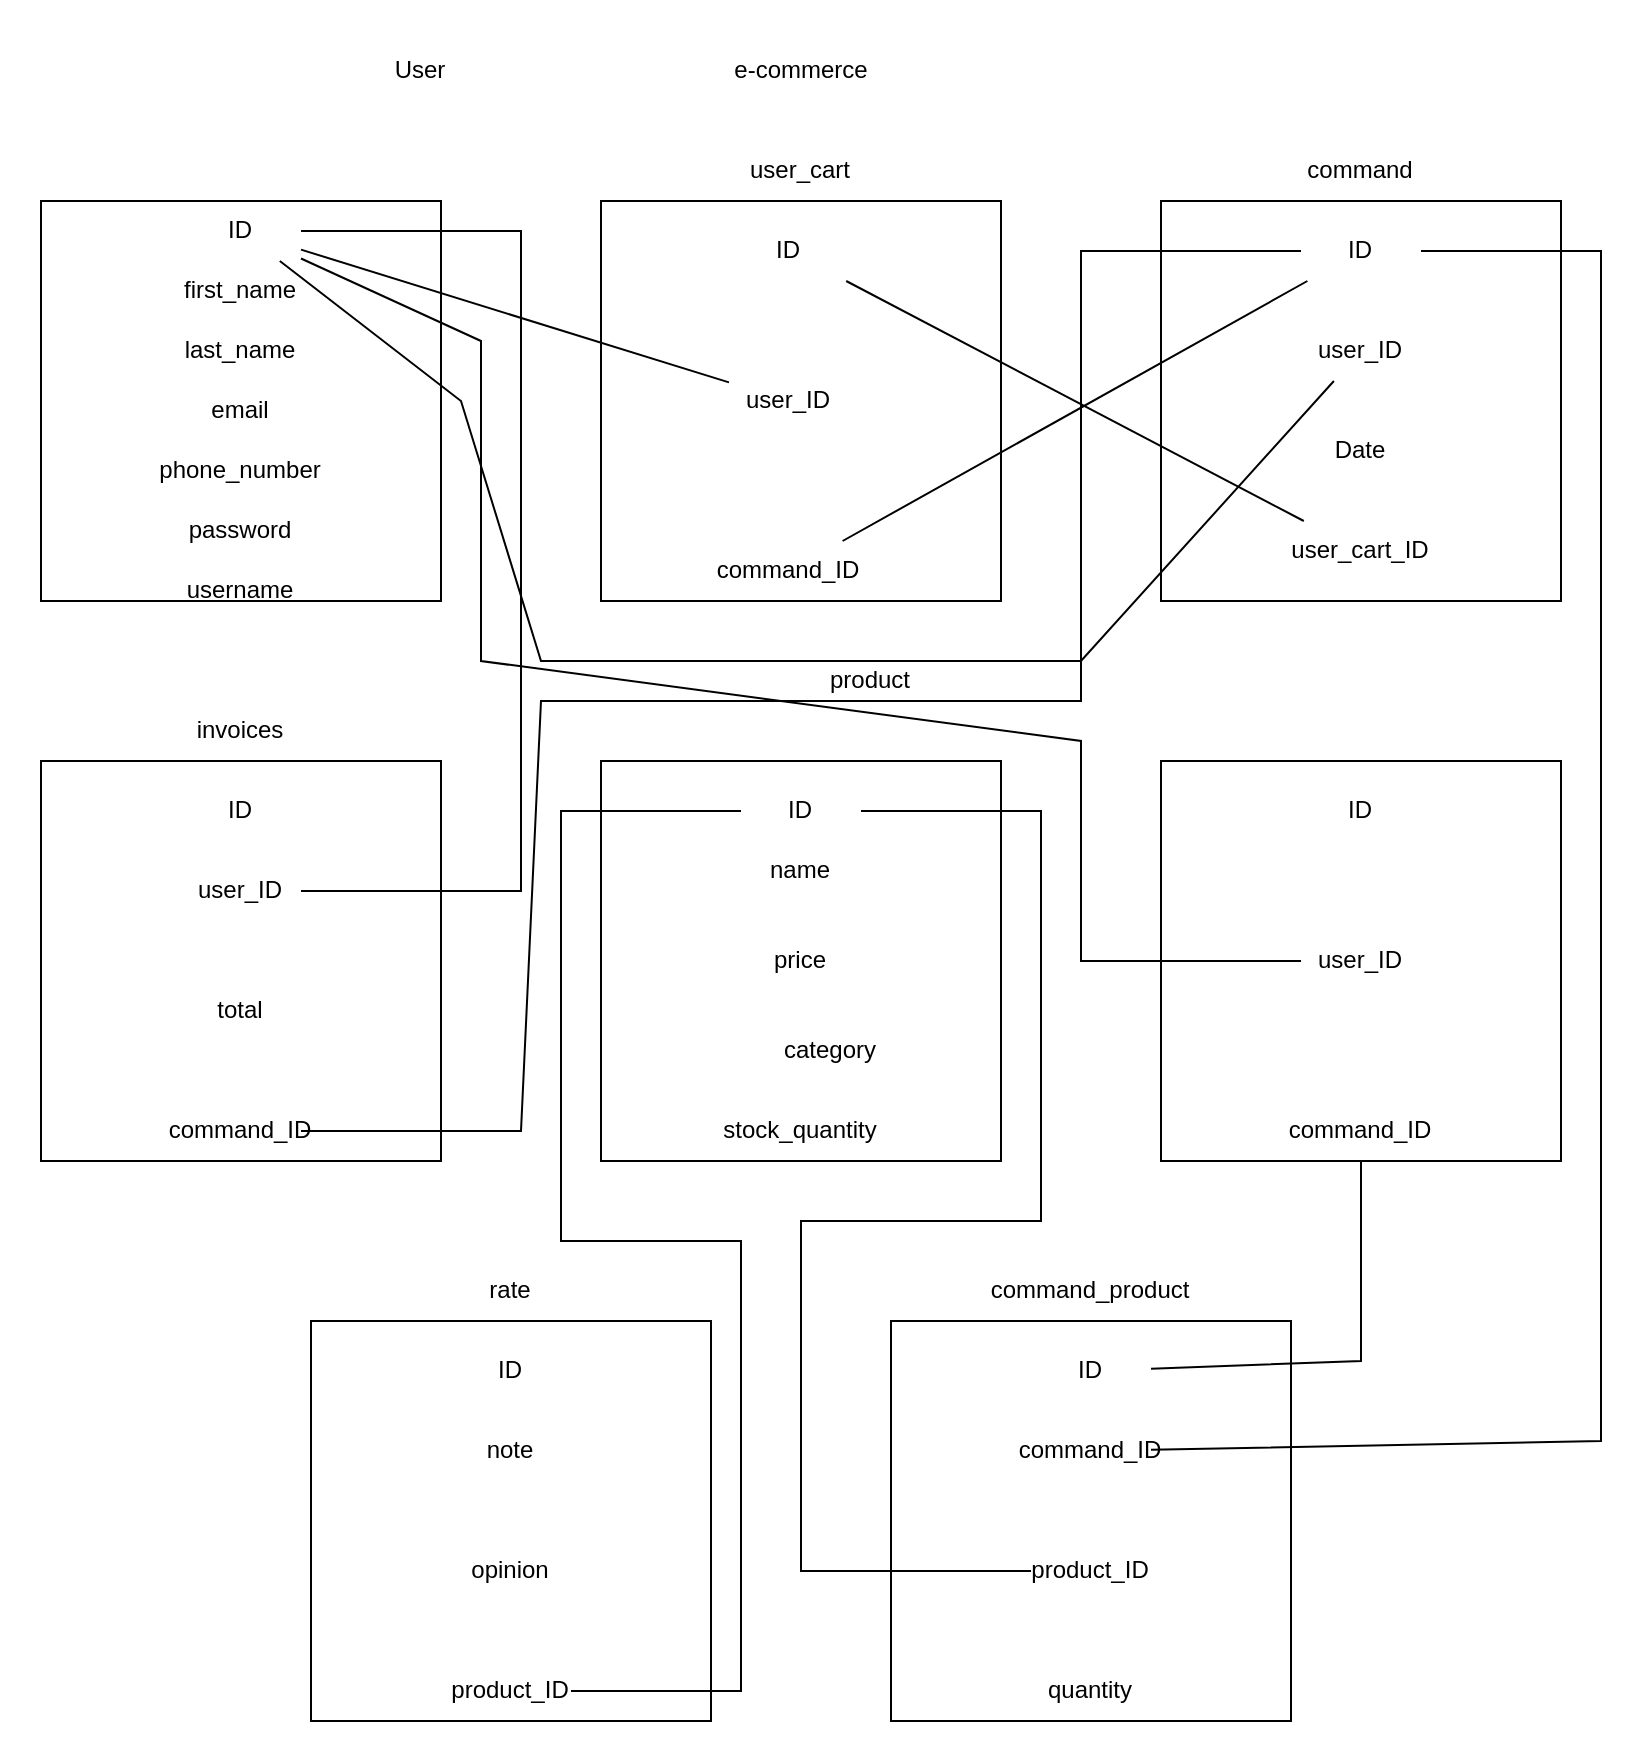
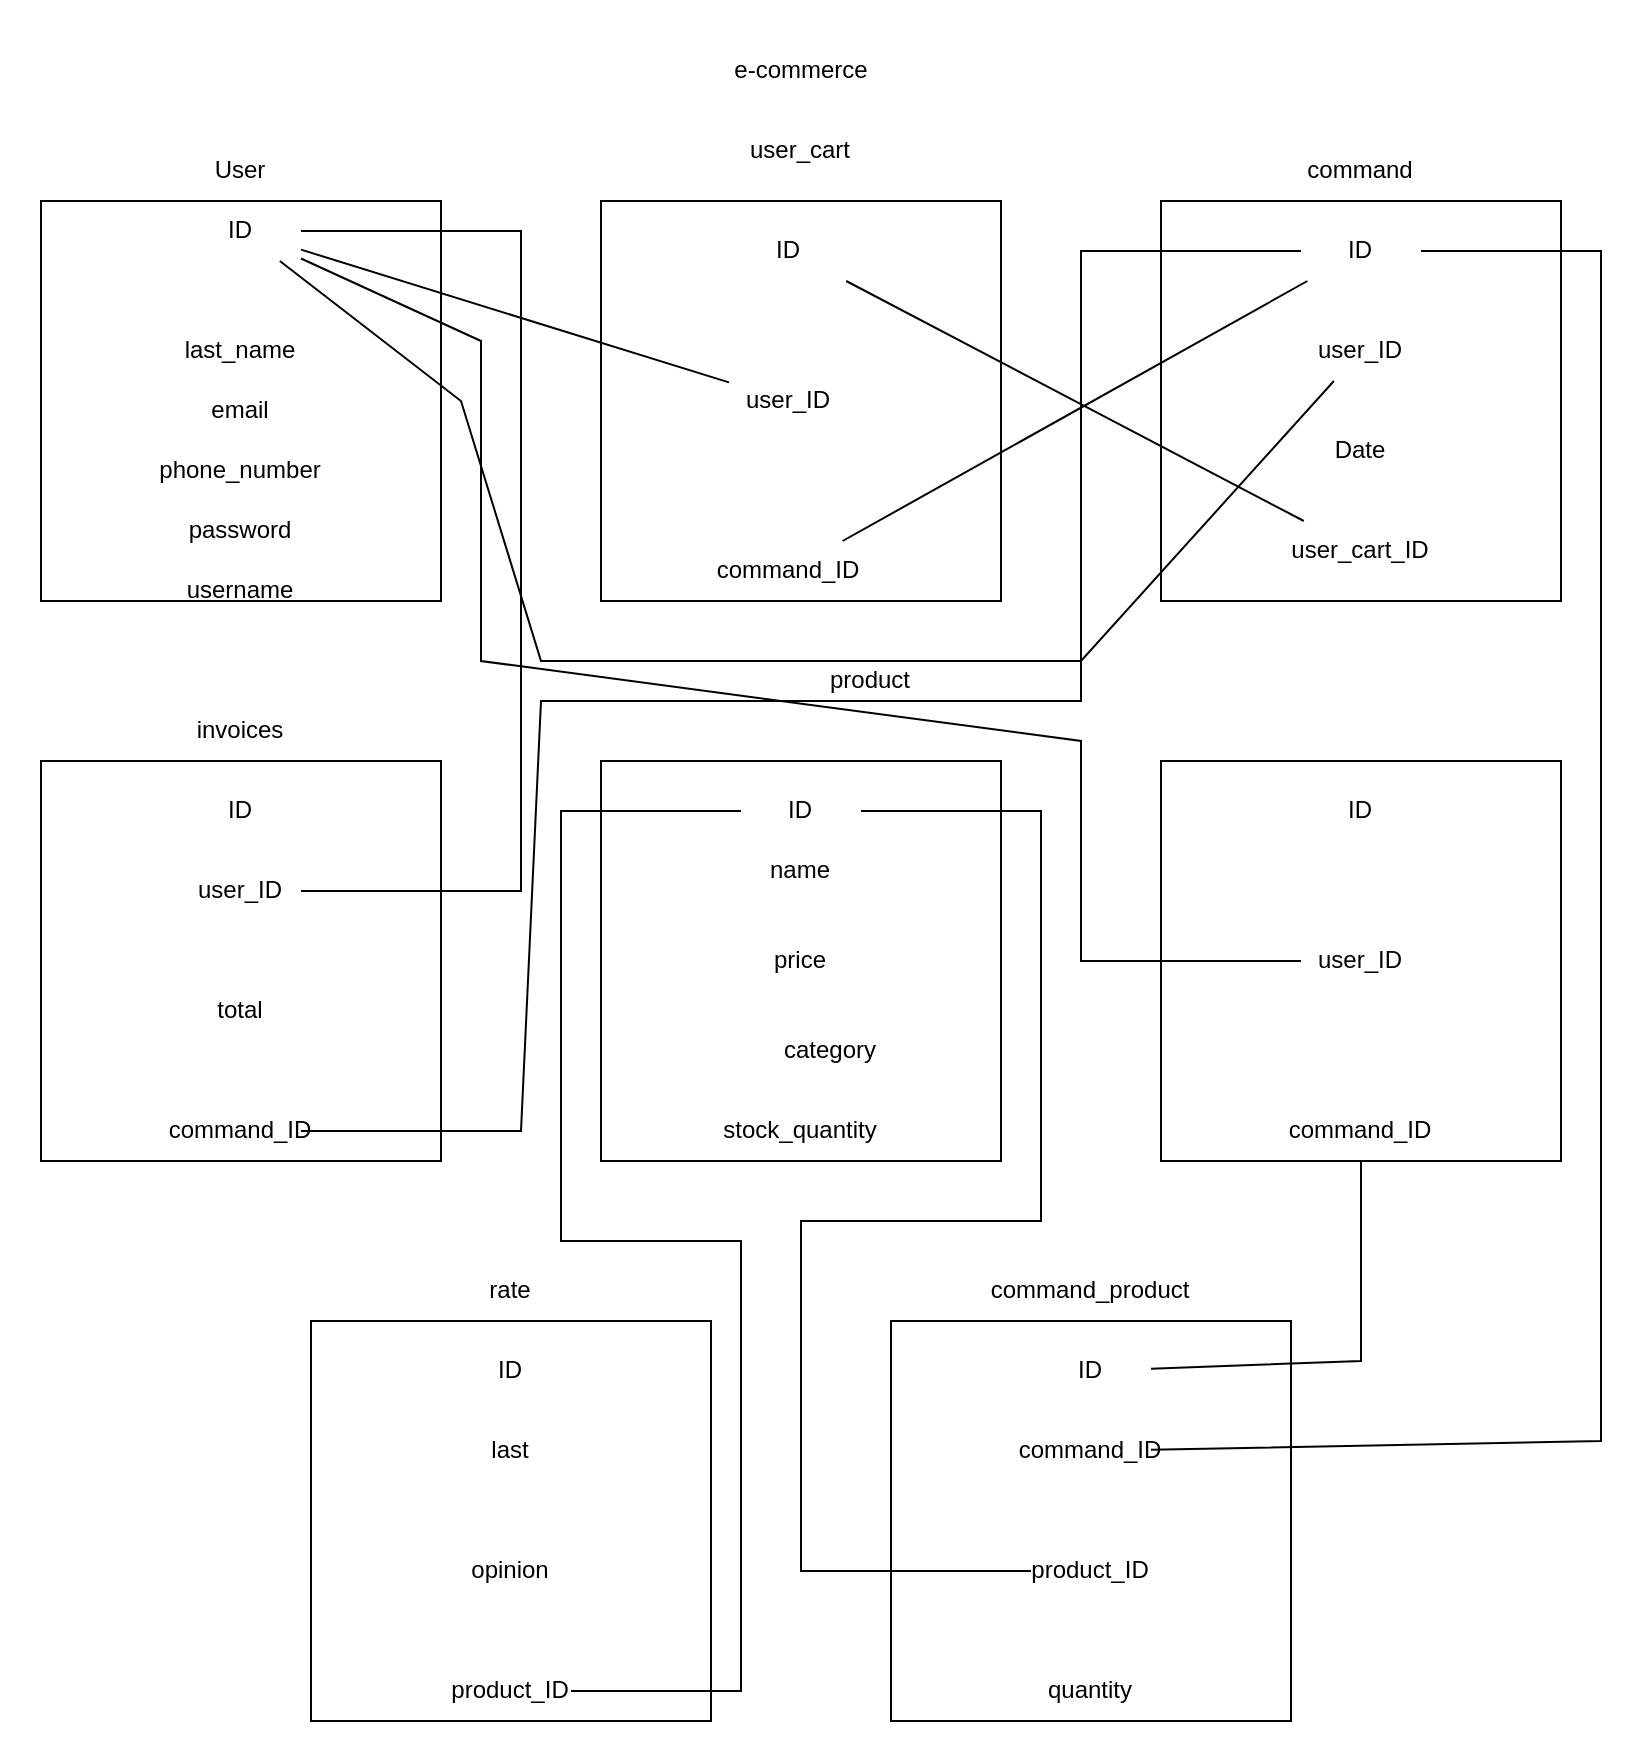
node "User": moved (421, 71) -> (241, 171)
node "user_cart": moved (801, 171) -> (801, 151)
node "first_name": removed
node "note": label "note" -> "last"
